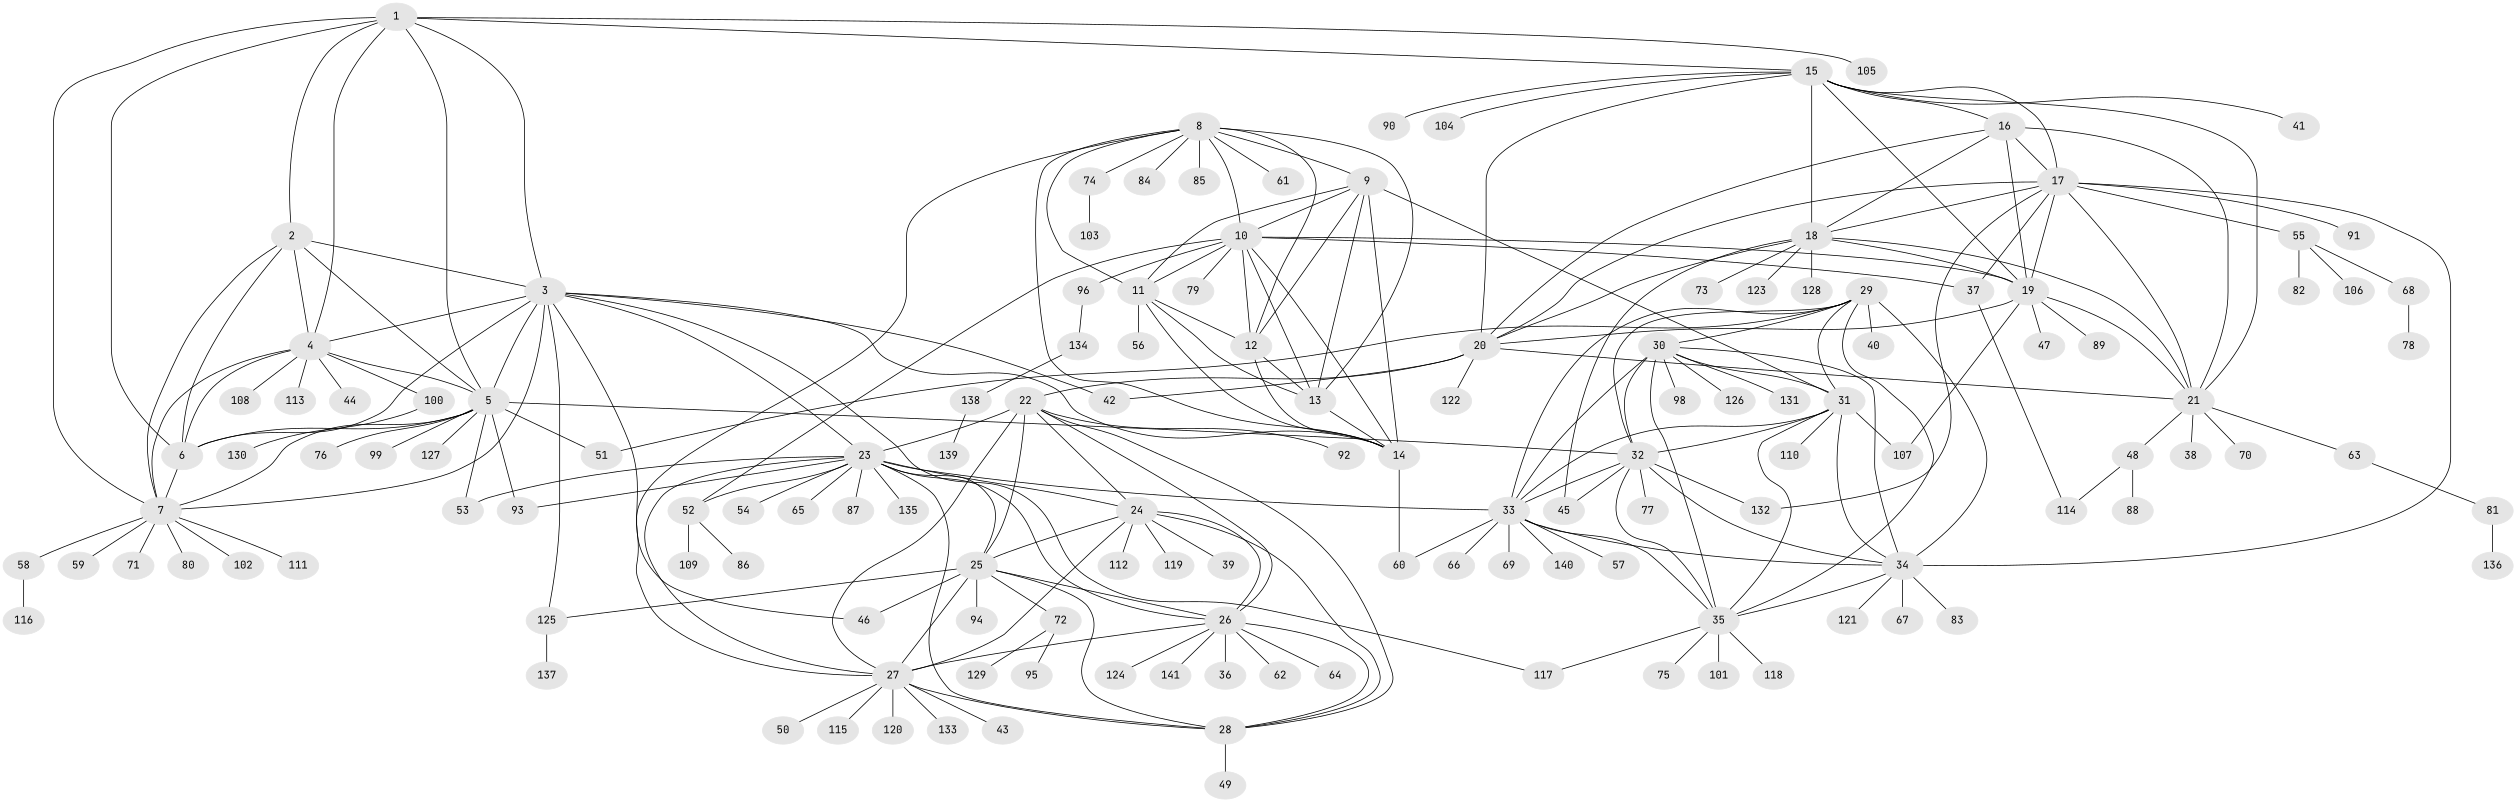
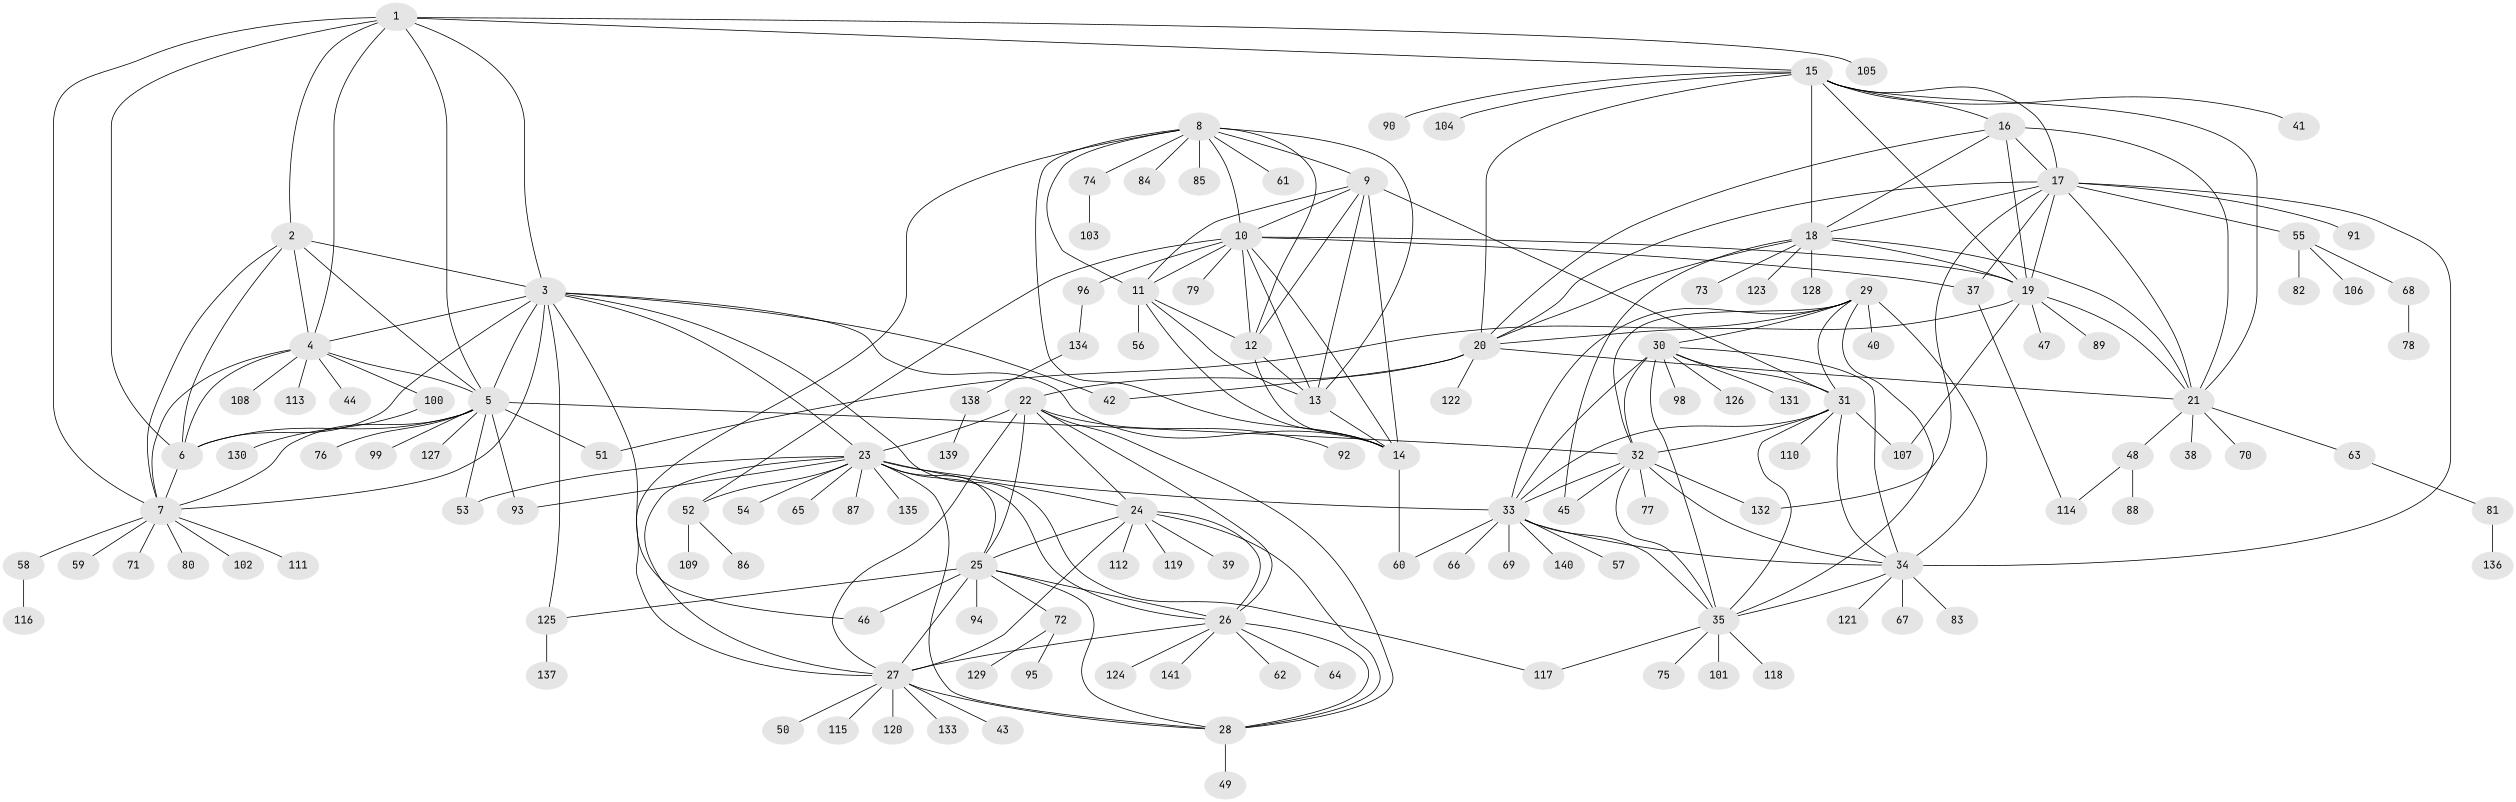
node "36": removed
